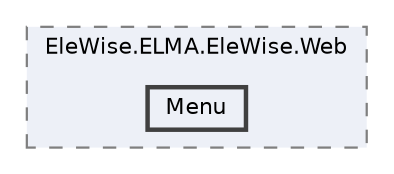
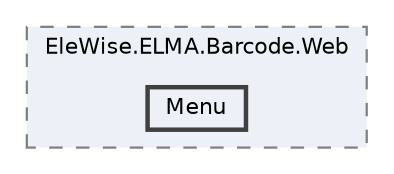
cluster "EleWise.ELMA.EleWise.Web": label "EleWise.ELMA.EleWise.Web" -> "EleWise.ELMA.Barcode.Web"
